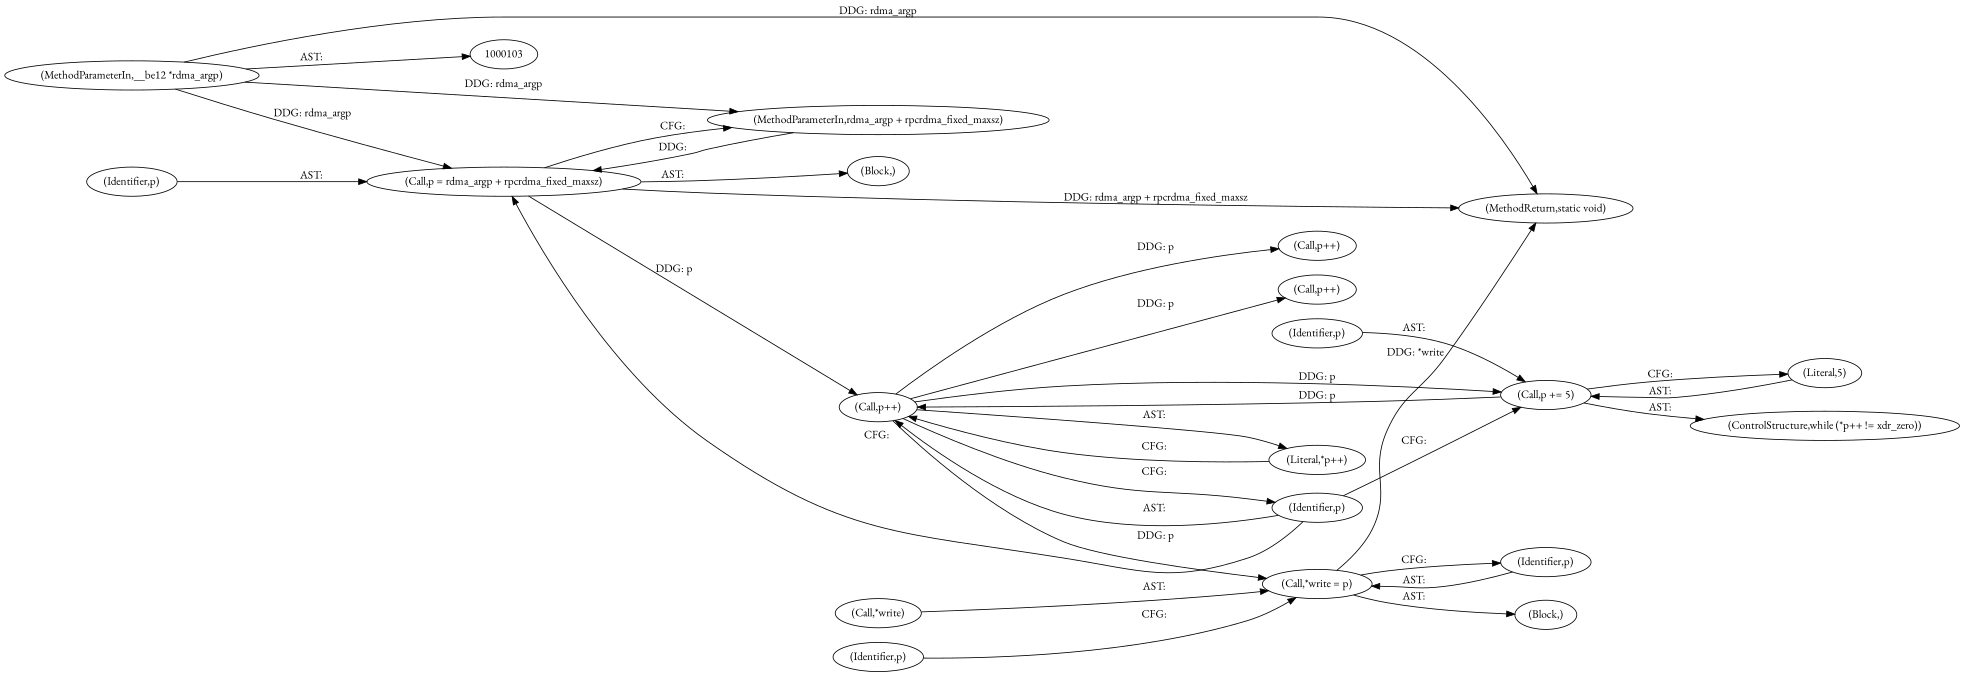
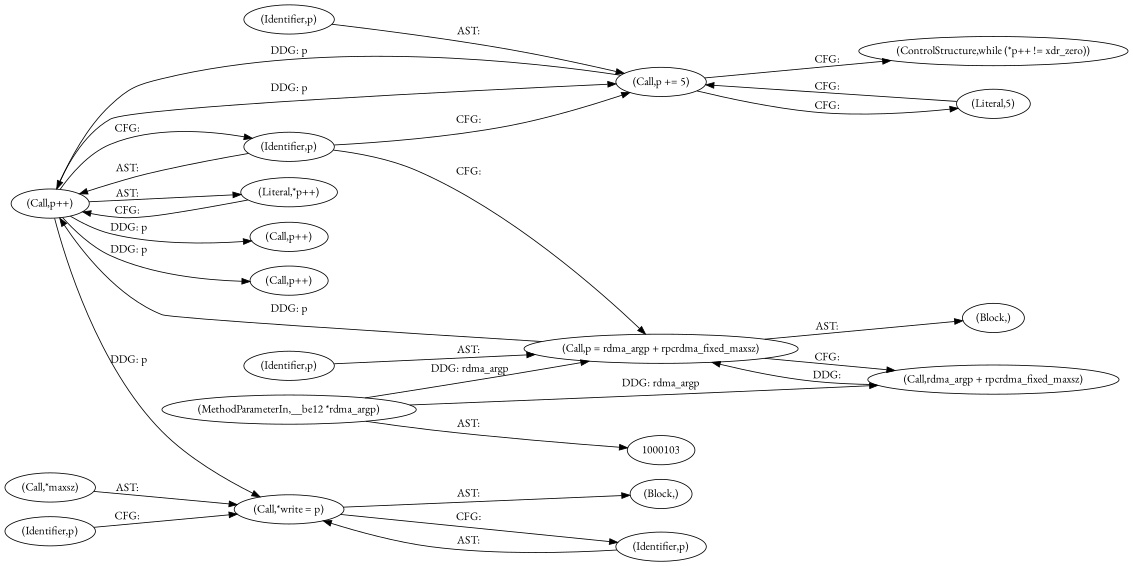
node "(MethodParameterIn,rdma_argp + rpcrdma_fixed_maxsz)": label "(MethodParameterIn,rdma_argp + rpcrdma_fixed_maxsz)" -> "(Call,rdma_argp + rpcrdma_fixed_maxsz)"
node "(MethodReturn,static void)": removed
edge "(Literal,5)" -> "(Call,p += 5)": label "AST: " -> "CFG: "
edge "(Call,p += 5)" -> "(ControlStructure,while (*p++ != xdr_zero))": label "AST: " -> "CFG: "
node "(Call,*write)": label "(Call,*write)" -> "(Call,*maxsz)"
